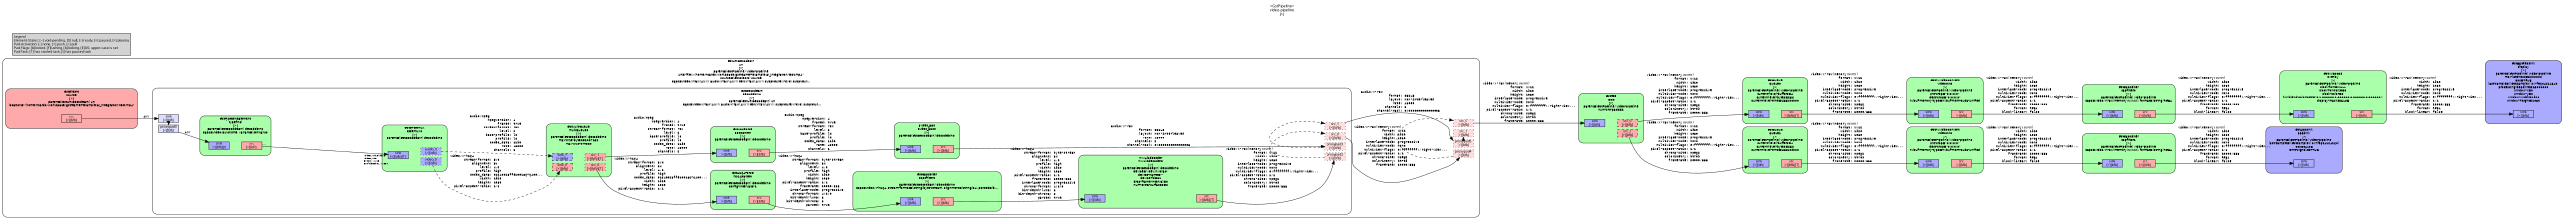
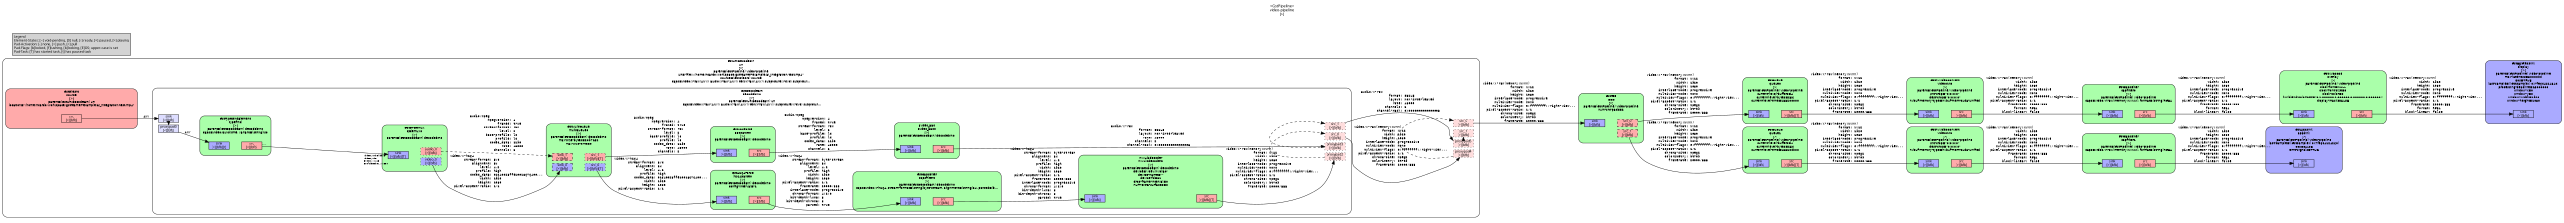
node "audio_0 [>][bfb]": fillcolor #aaaaff -> #ffaaaa
node "sink_1 [>][bfb]": fillcolor #aaaaff -> #ffaaaa
node "sink_0 [>][bfb]": fillcolor #ffaaaa -> #aaaaff
node "src_0 [>][bfb][T]": fillcolor #ffaaaa -> #aaaaff
edge "video_0 [>][bfb]" -> "sink_0 [>][bfb]": style dashed -> solid
